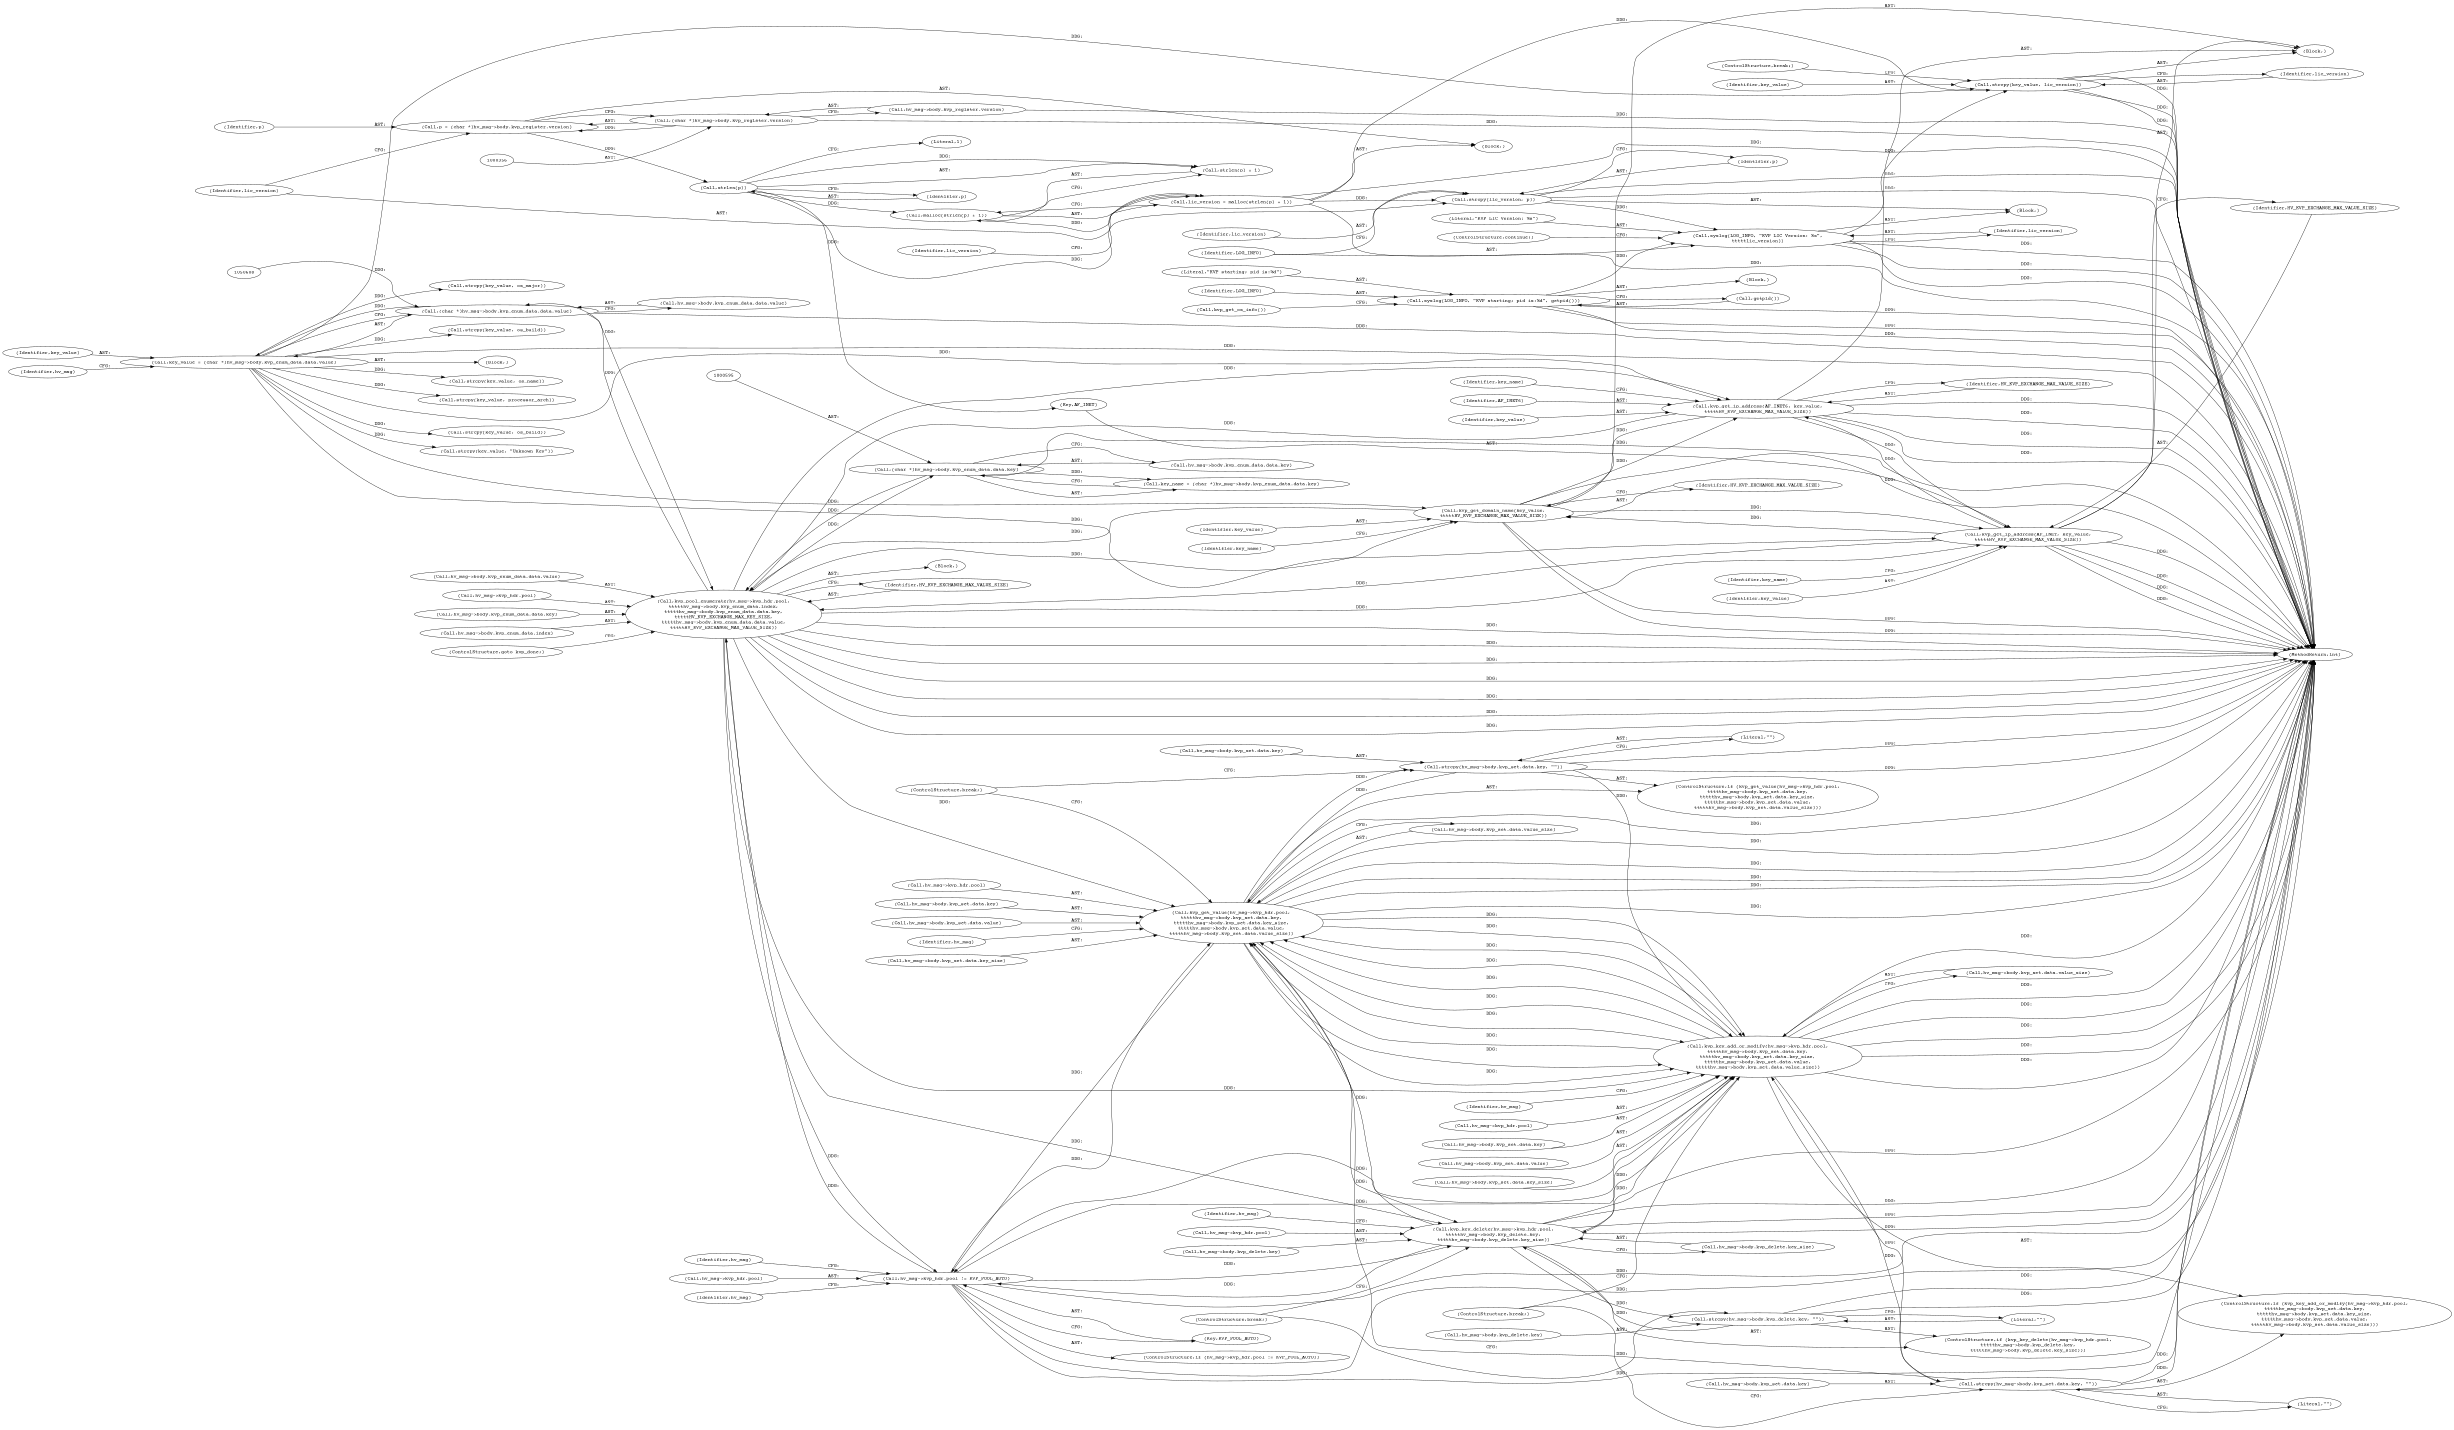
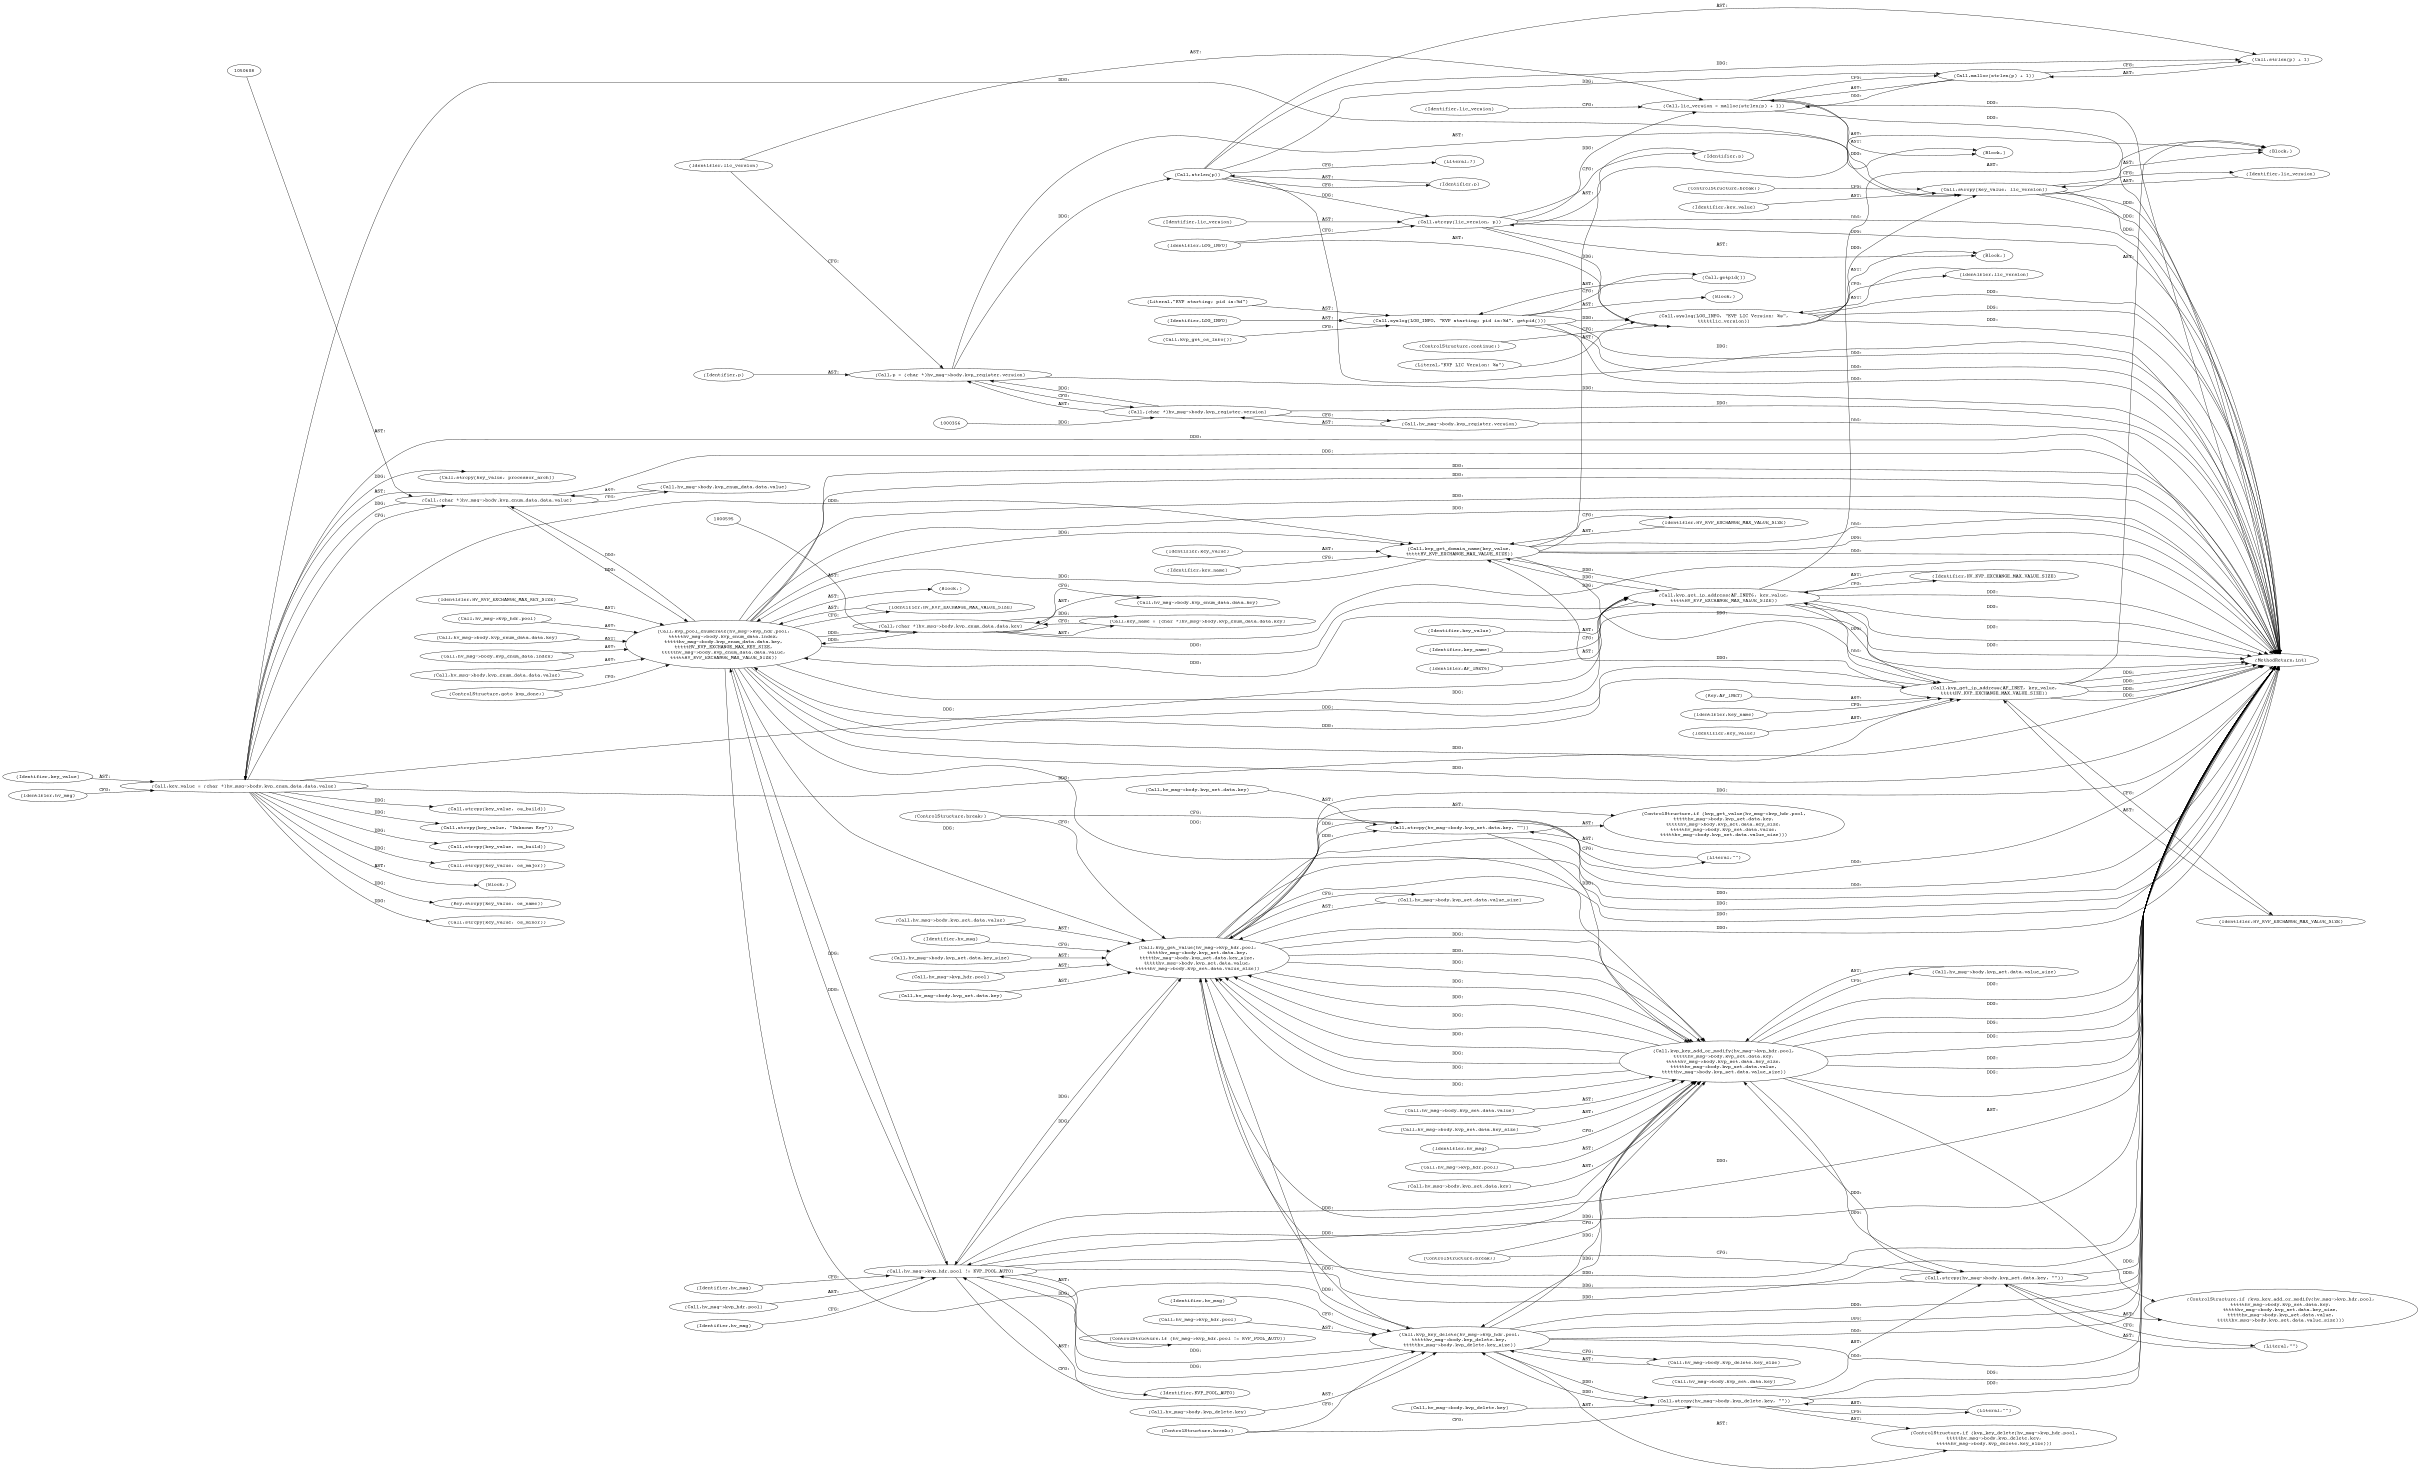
node "(Literal,1)": label "(Literal,1)" -> "(Literal,7)"
edge "1000356" -> "(Call,(char *)hv_msg->body.kvp_register.version)": label "AST: " -> "DDG: "
edge "(Call,lic_version = malloc(strlen(p) + 1))" -> "(Call,strcpy(lic_version, p))": reversed
edge "1050608" -> "(Call,(char *)hv_msg->body.kvp_enum_data.data.value)": label "DDG: " -> "AST: "
edge "(Call,strlen(p))" -> "(Key,AF_INET)": now "(Call,strlen(p))" -> "(MethodReturn,int)"
node "(Call,strcpy(key_value, os_name))": label "(Call,strcpy(key_value, os_name))" -> "(Key,strcpy(key_value, os_name))"
edge "(Call,p = (char *)hv_msg->body.kvp_register.version)" -> "(MethodReturn,int)": added, label "DDG:"
node "(Identifier,HV_KVP_EXCHANGE_MAX_KEY_SIZE)": added
node "(Call,strcpy(key_value, os_minor))": added
node "(Key,KVP_POOL_AUTO)": label "(Key,KVP_POOL_AUTO)" -> "(Identifier,KVP_POOL_AUTO)"
